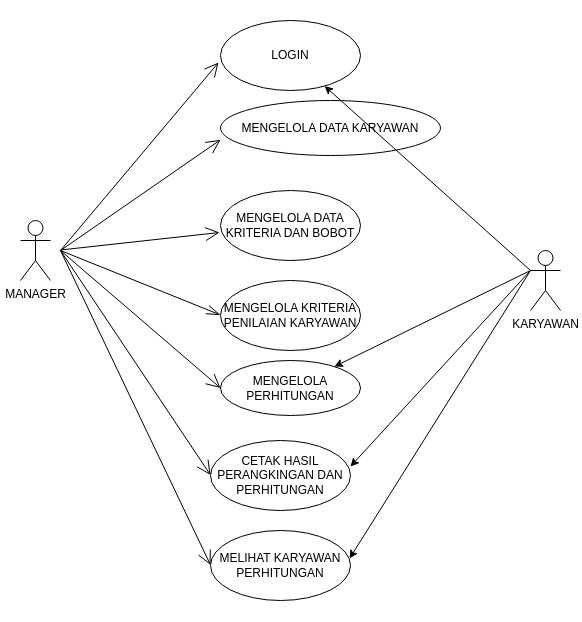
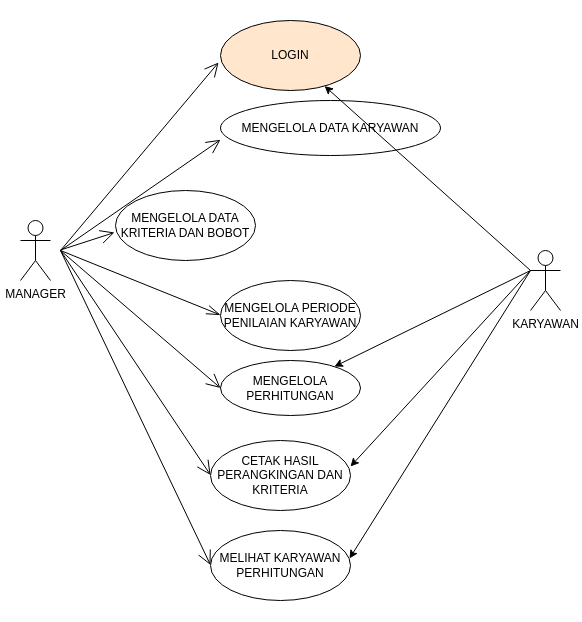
node "LOGIN": fillcolor #ffffff -> #ffe6cc
node "MENGELOLA DATA KRITERIA DAN BOBOT": moved (291, 226) -> (186, 226)
node "MENGELOLA KRITERIA PENILAIAN KARYAWAN": label "MENGELOLA KRITERIA PENILAIAN KARYAWAN" -> "MENGELOLA PERIODE PENILAIAN KARYAWAN"
node "CETAK HASIL PERANGKINGAN DAN PERHITUNGAN": label "CETAK HASIL PERANGKINGAN DAN PERHITUNGAN" -> "CETAK HASIL PERANGKINGAN DAN KRITERIA"
